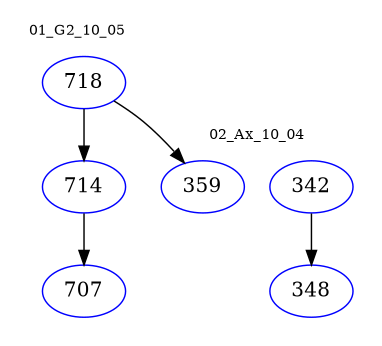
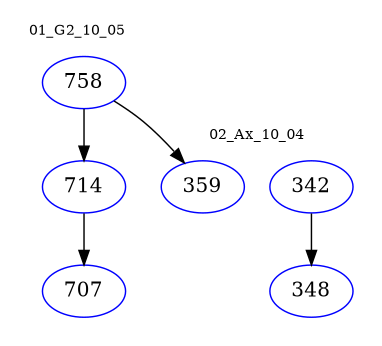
node "718": label "718" -> "758"
